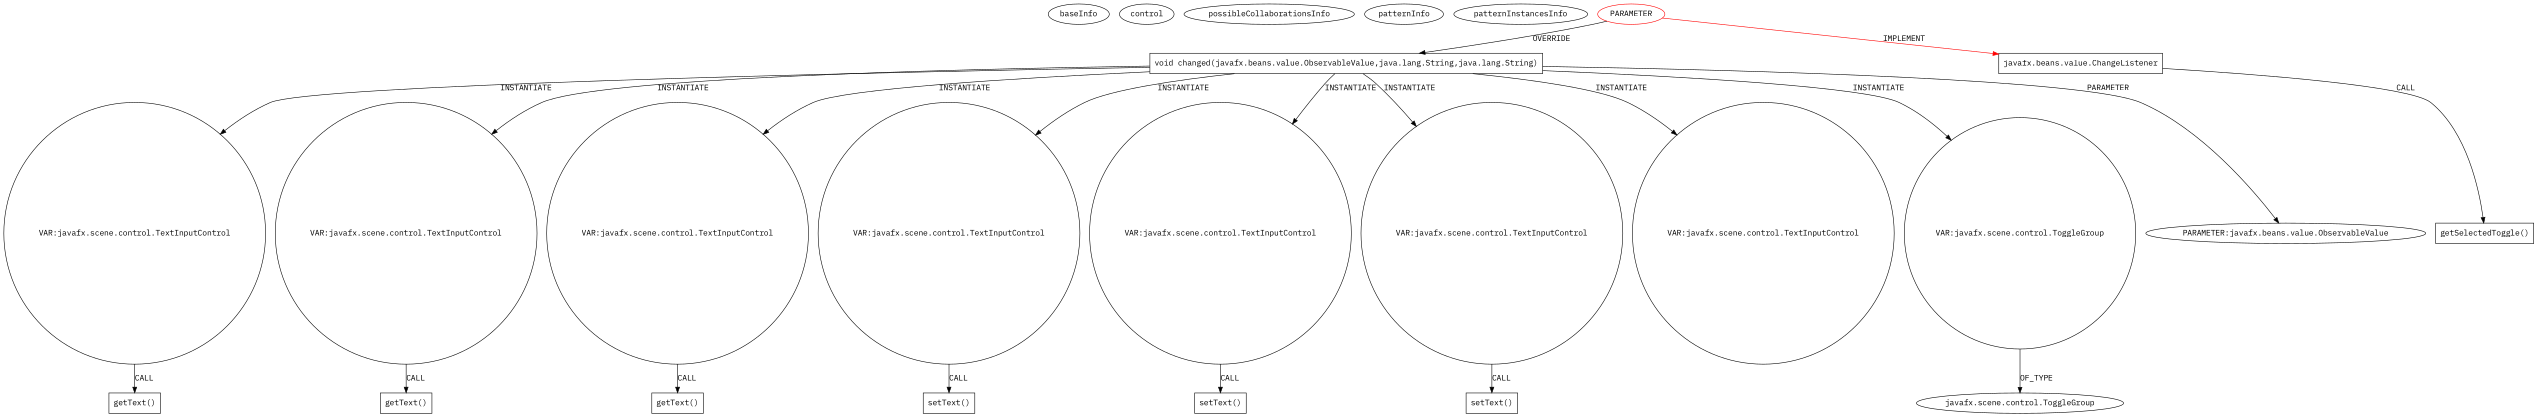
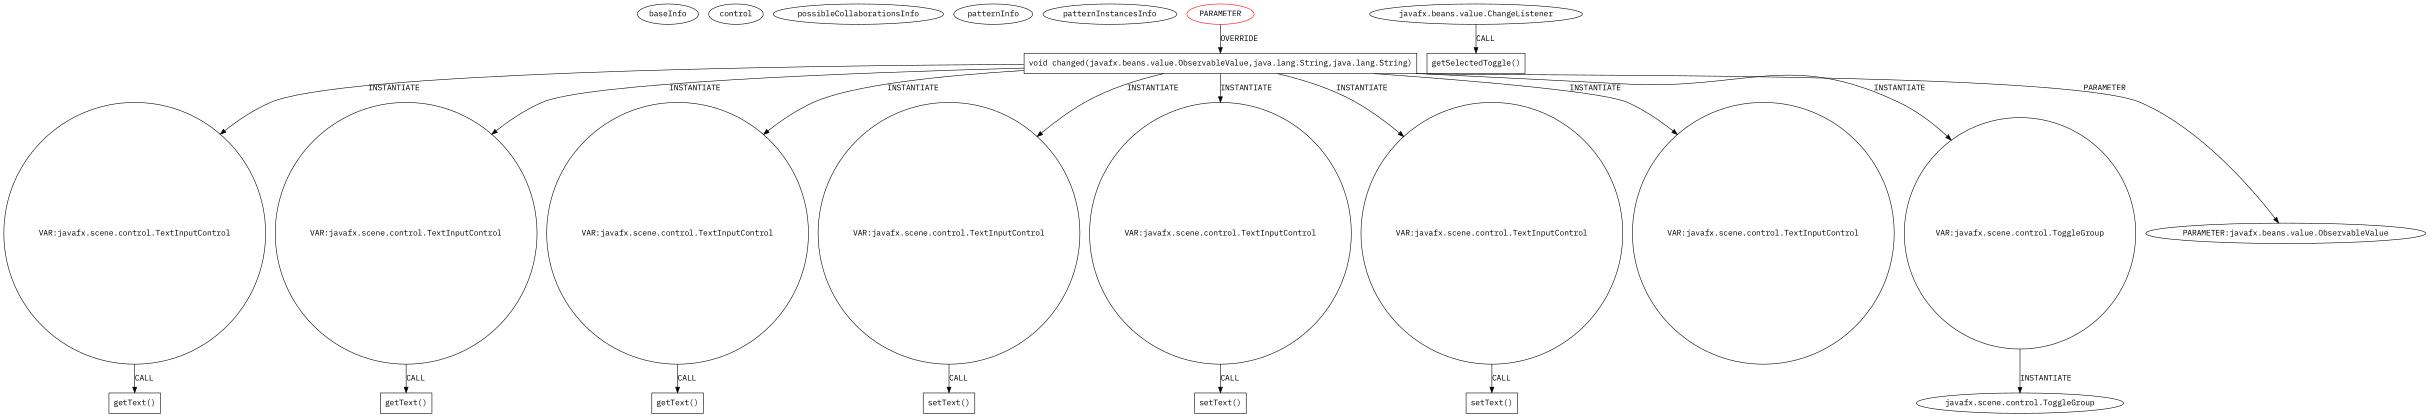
edge "PARAMETER" -> "javafx.beans.value.ChangeListener": removed, label "IMPLEMENT"
node "javafx.beans.value.ChangeListener": shape box -> ellipse
edge "VAR:javafx.scene.control.ToggleGroup" -> "javafx.scene.control.ToggleGroup": label "OF_TYPE" -> "INSTANTIATE"
